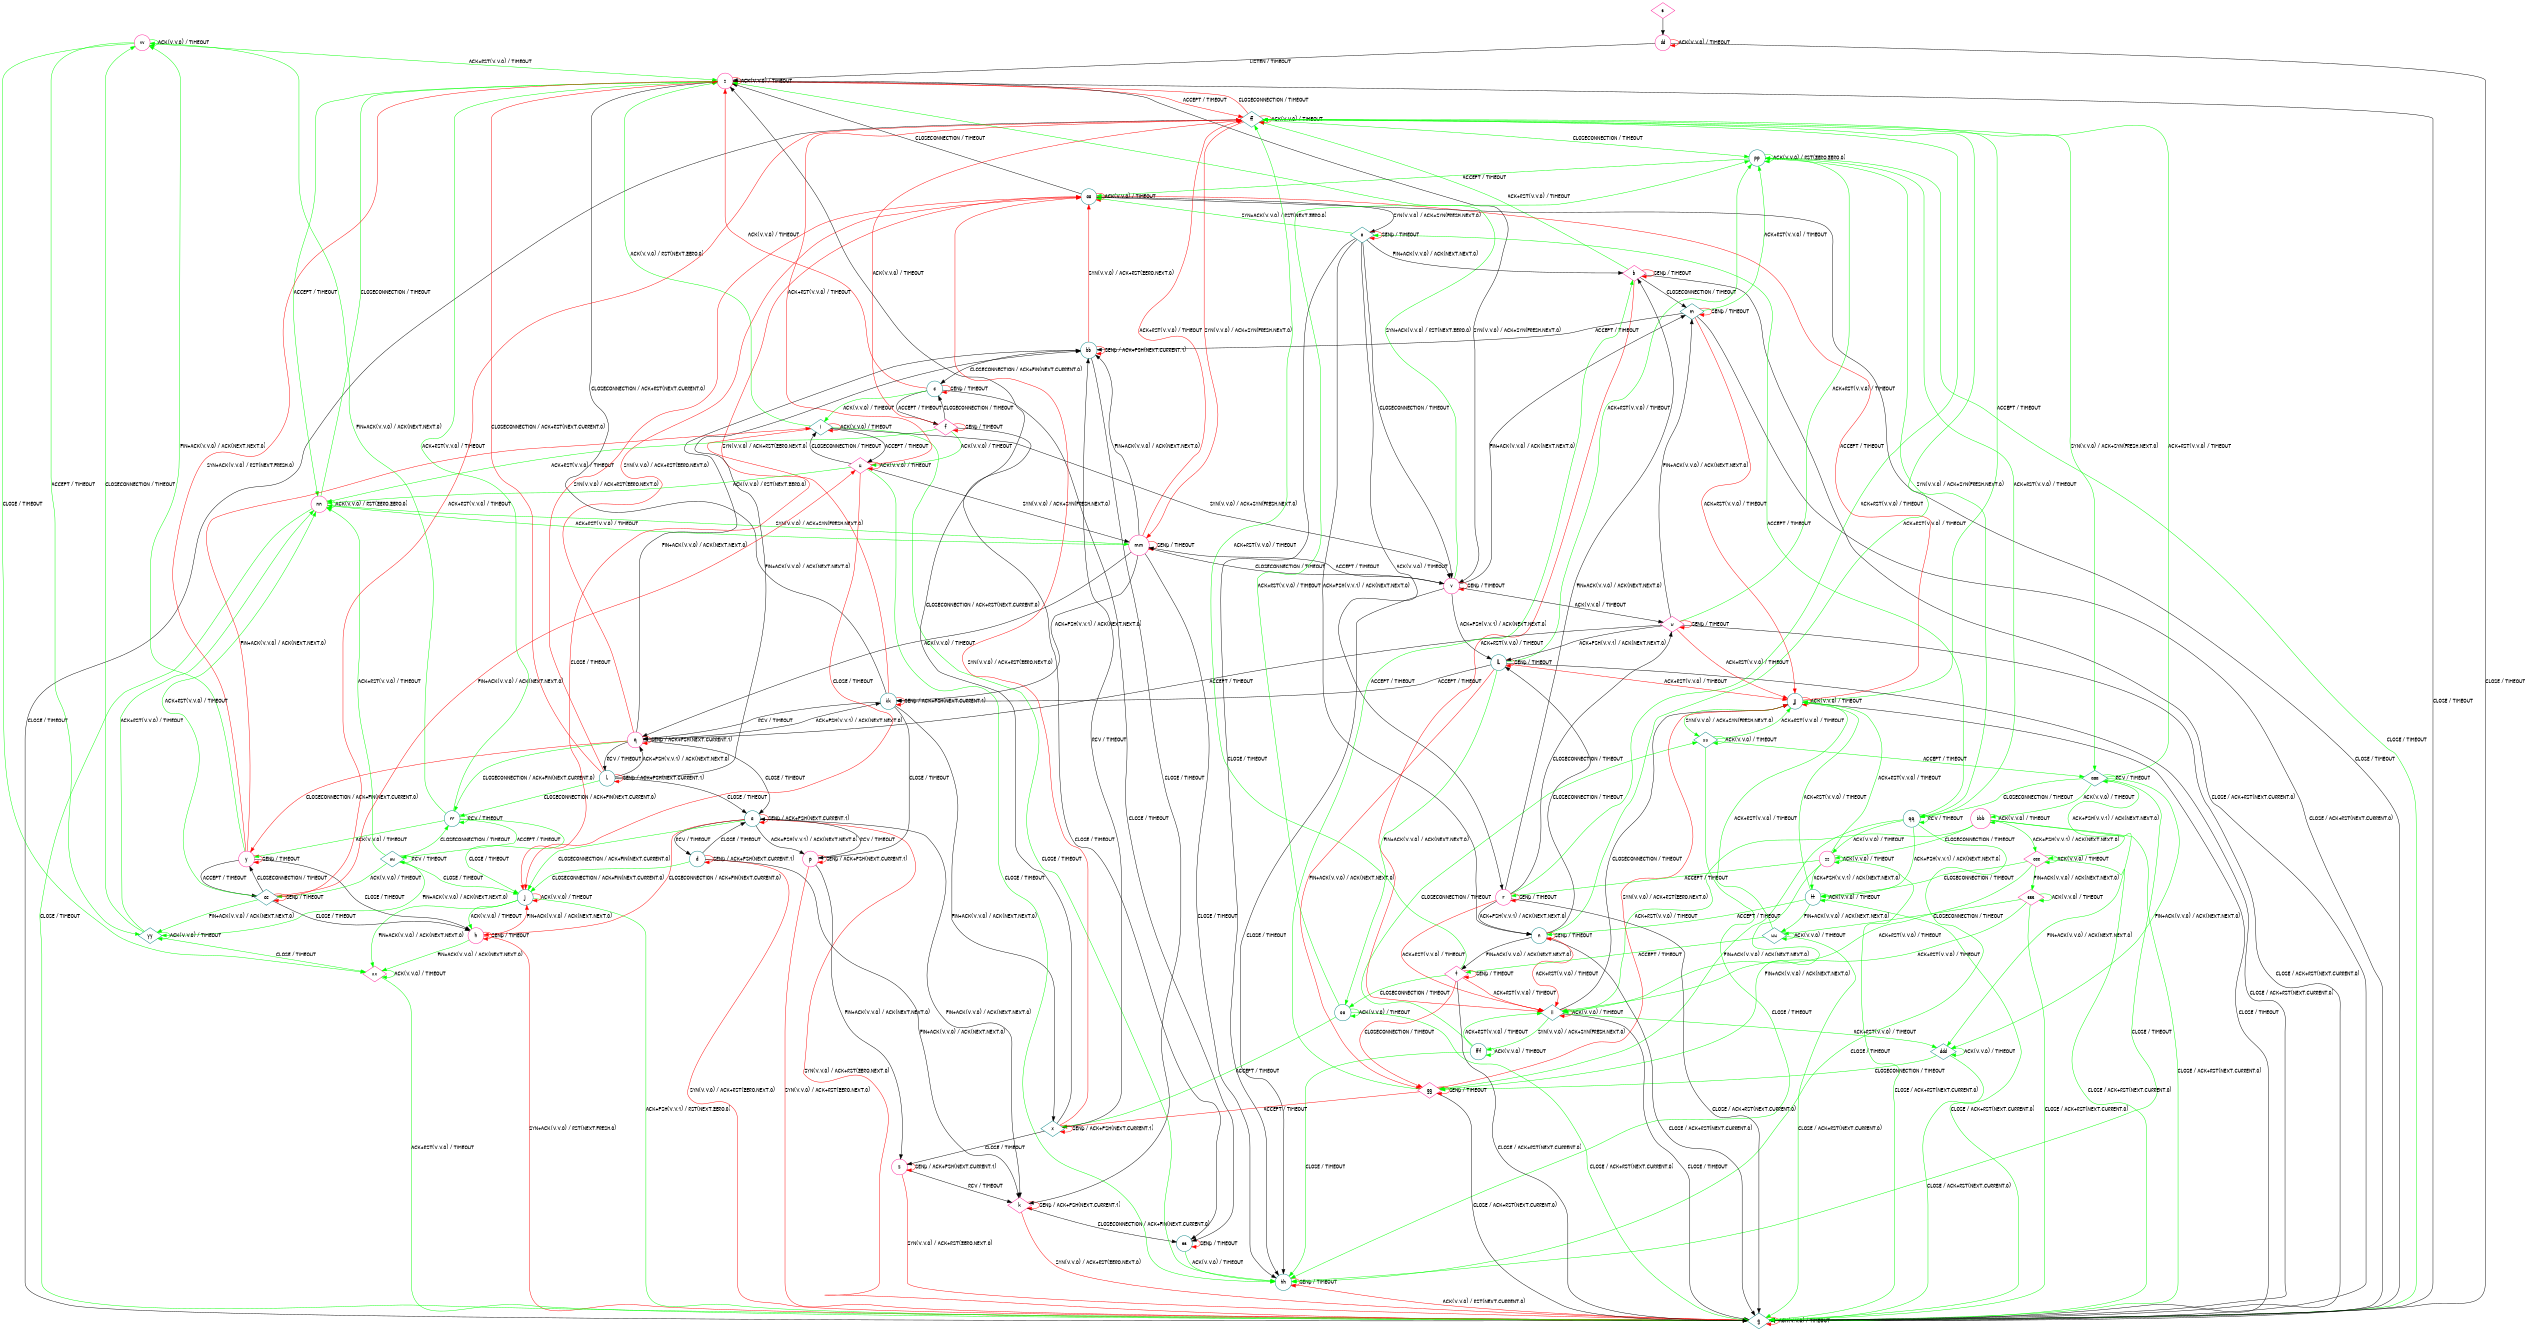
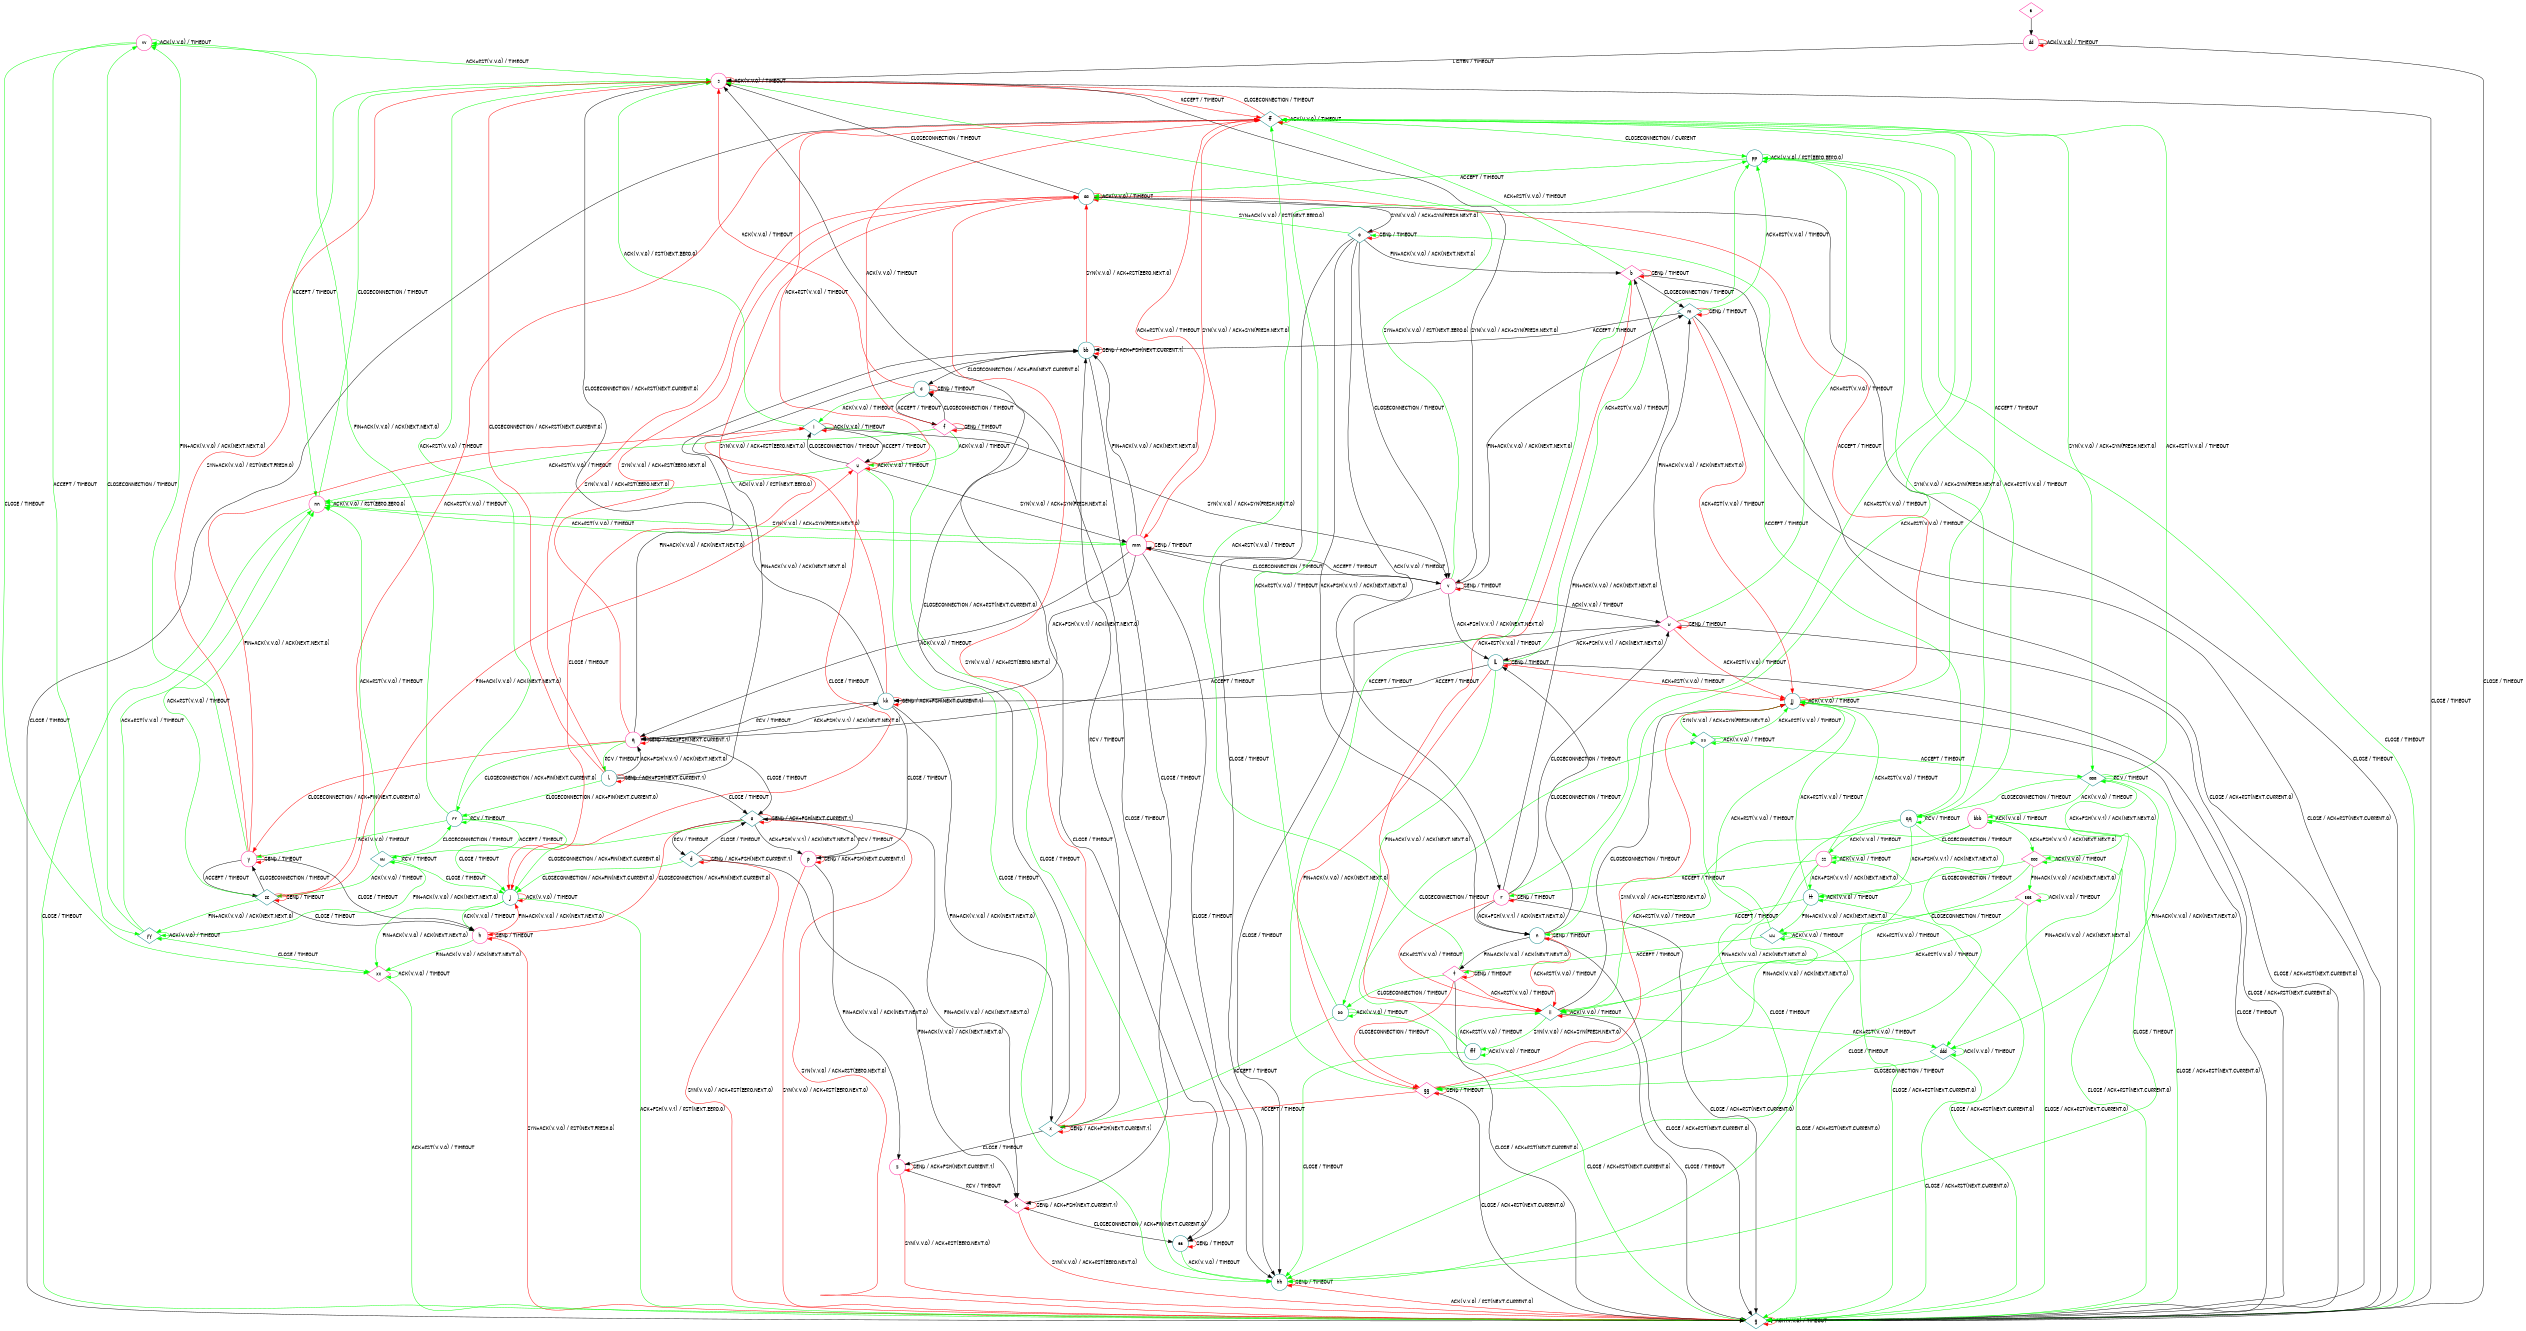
edge "ff" -> "pp": label "CLOSECONNECTION / TIMEOUT" -> "CLOSECONNECTION / CURRENT"
edge "q" -> "l": color black -> green
node "a": shape circle -> diamond
node "d": shape circle -> diamond
